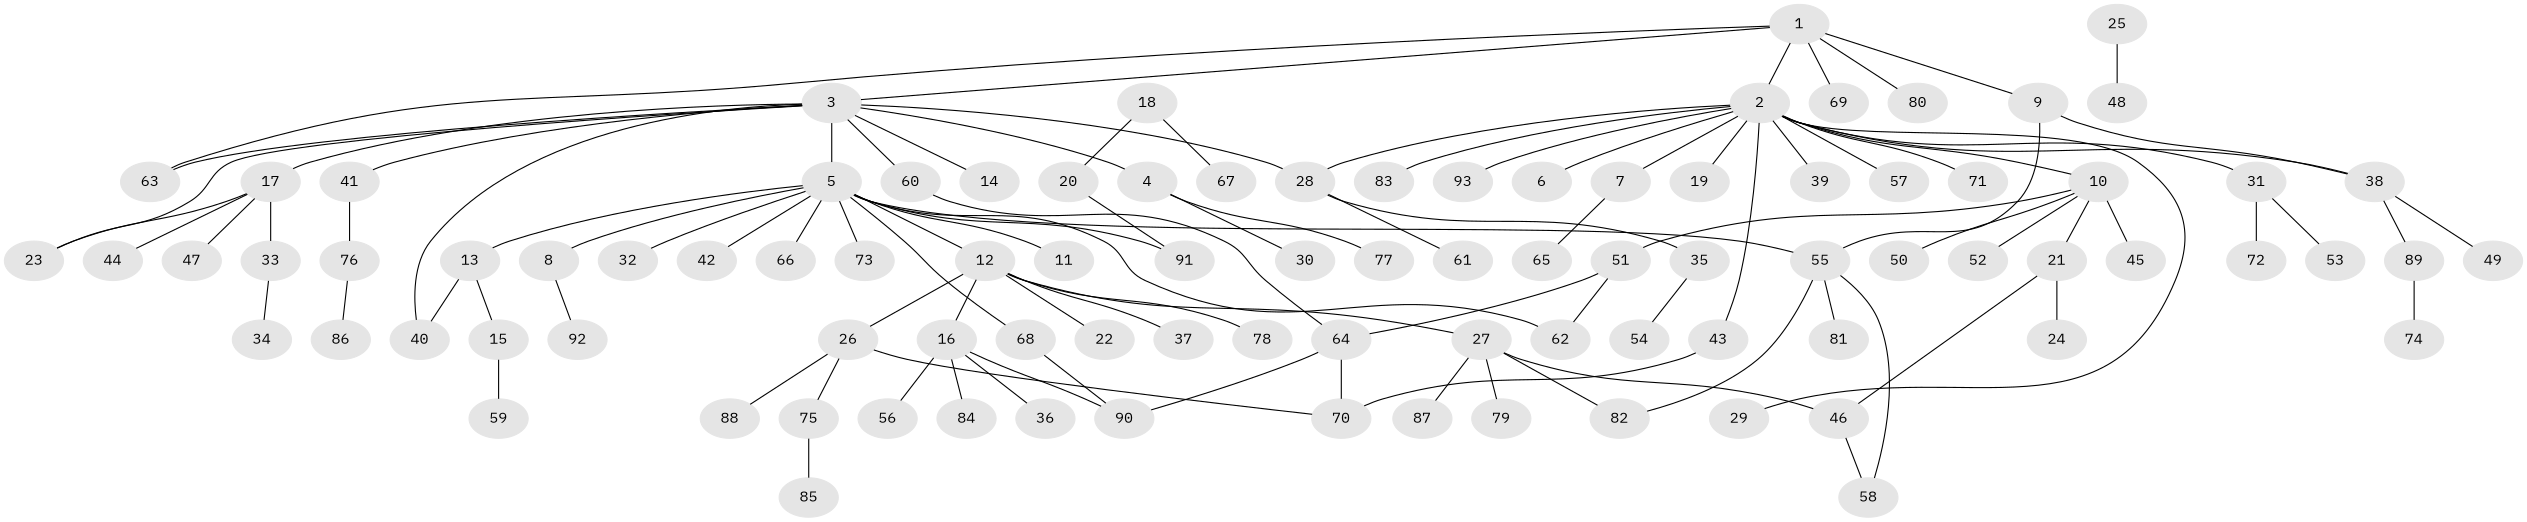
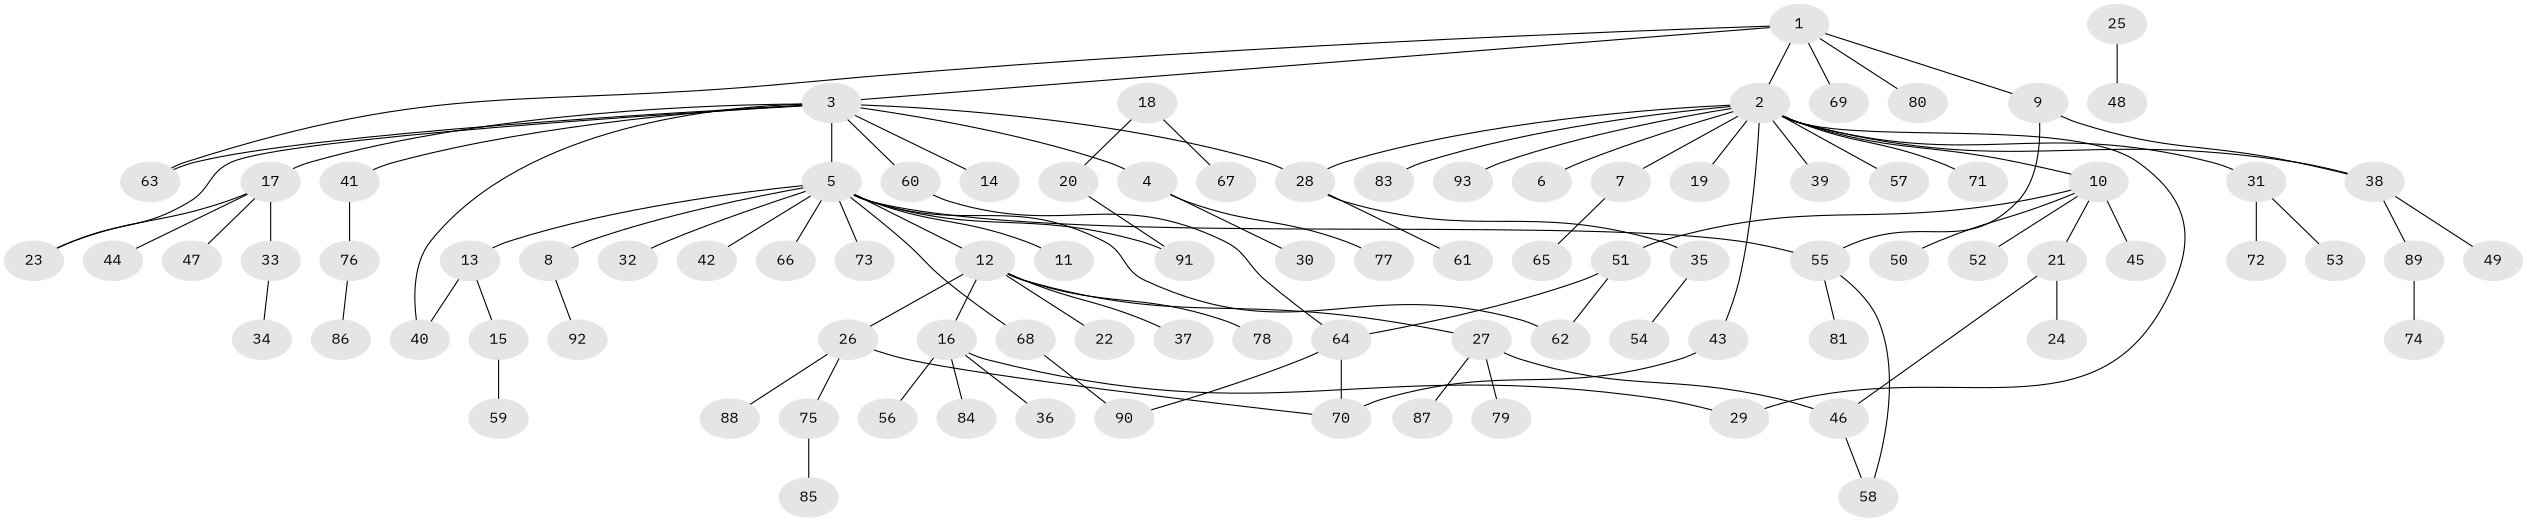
edge "16" -- "90": now "16" -- "29"
node "82": removed
